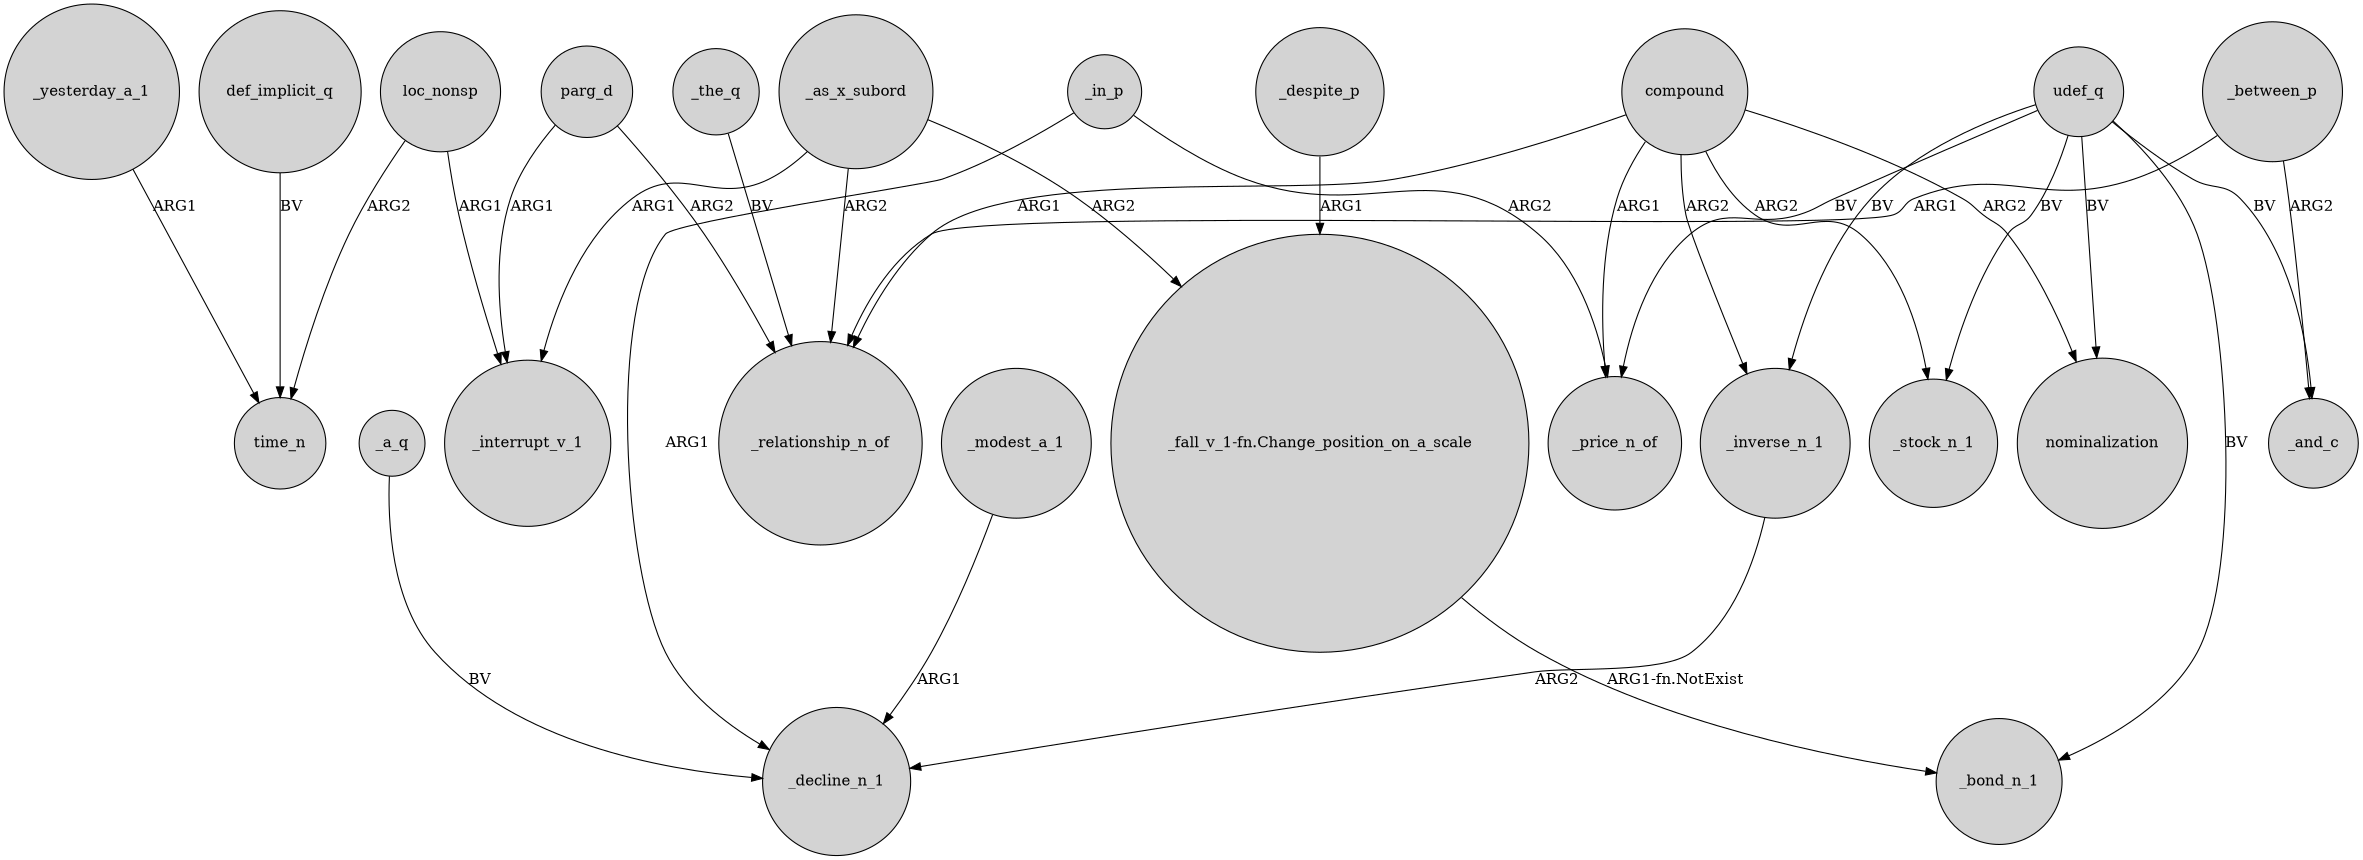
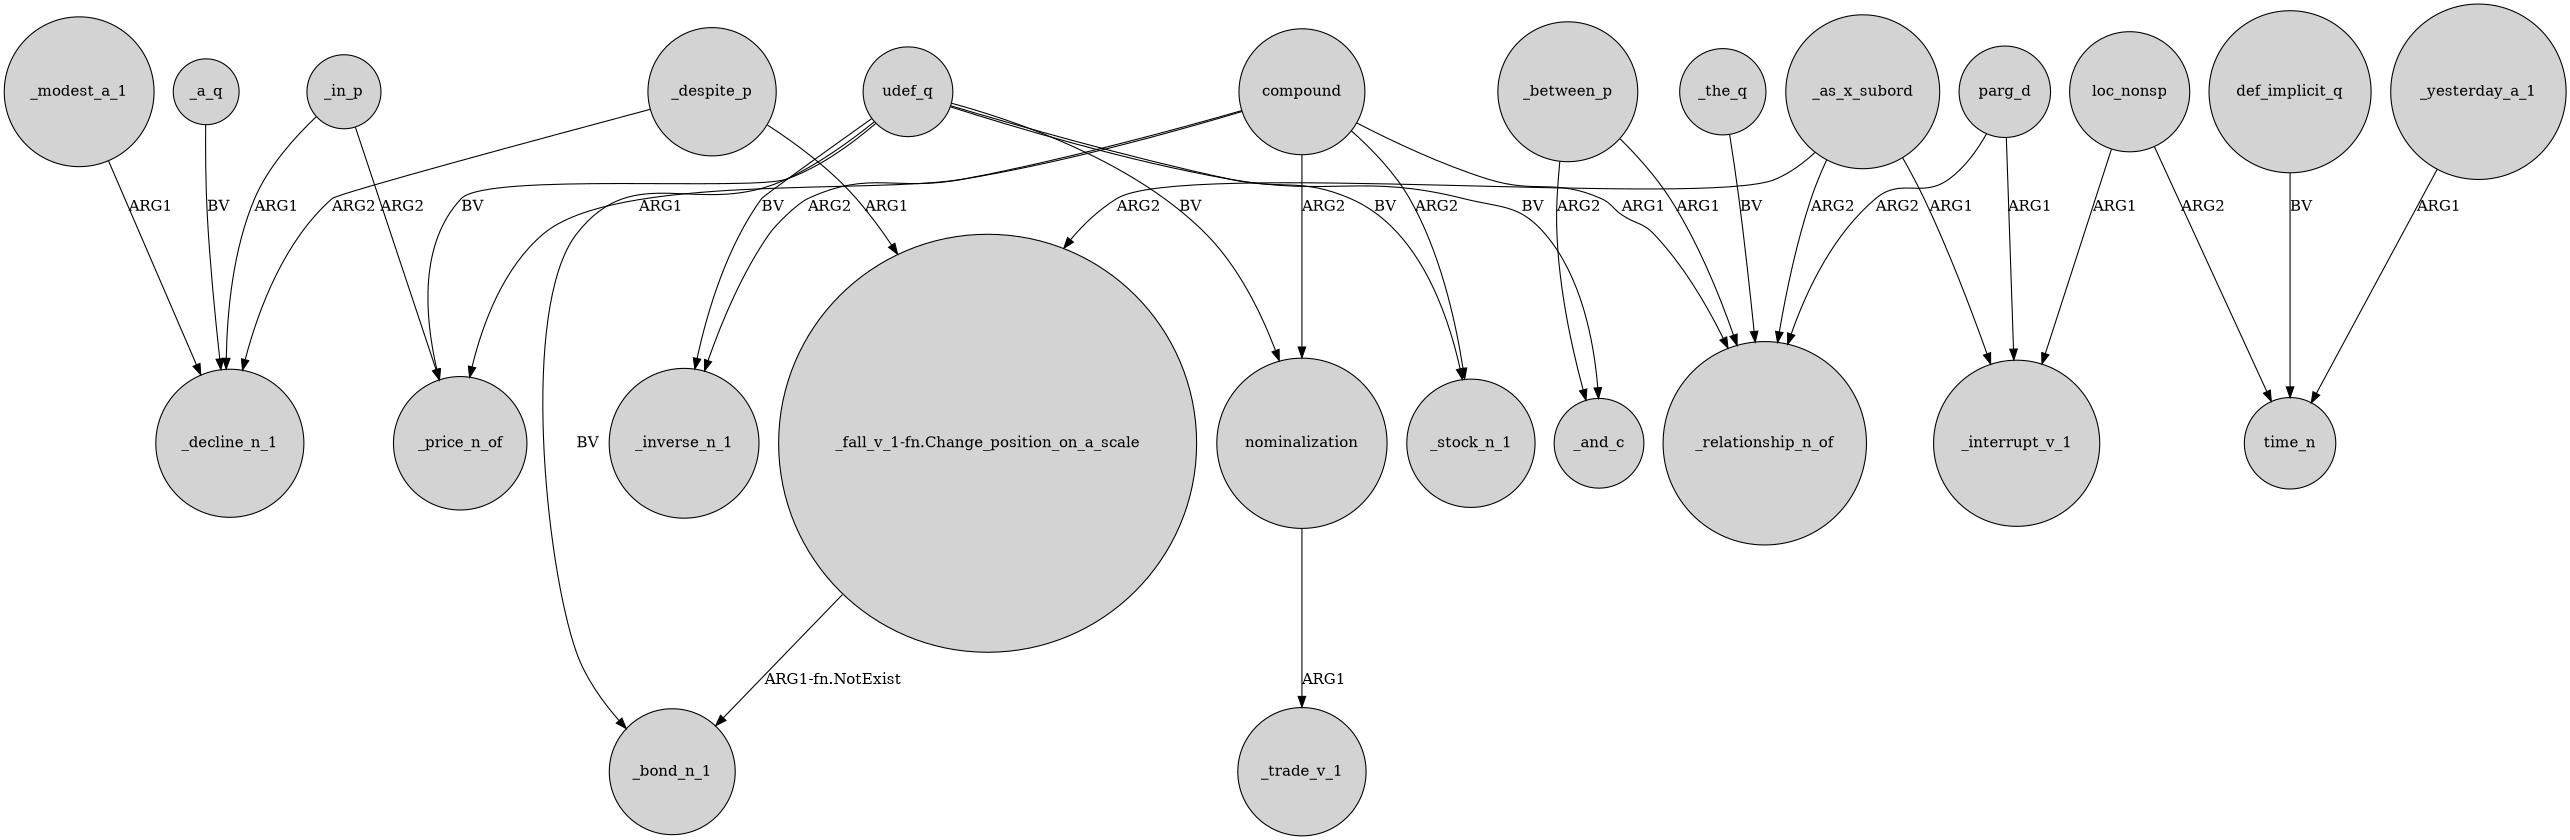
edge "_inverse_n_1" -> "_decline_n_1": now "_despite_p" -> "_decline_n_1"
node "_trade_v_1": added
